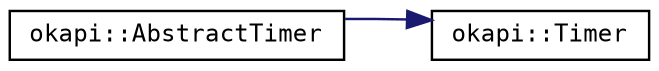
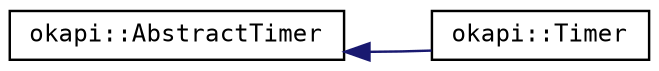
edge "okapi::AbstractTimer" -> "okapi::Timer": reversed
